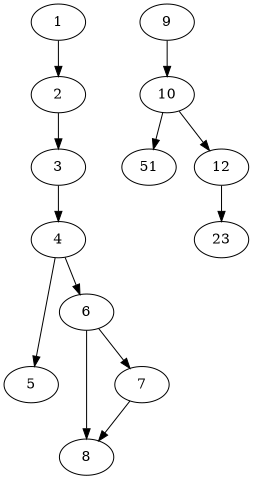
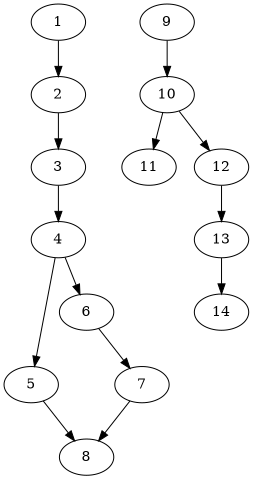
node "51": label "51" -> "11"
node "23": label "23" -> "13"
node "14": added
edge "6" -> "8": now "5" -> "8"
